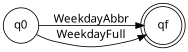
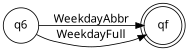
node "q0": label "q0" -> "q6"
